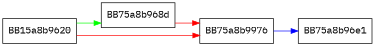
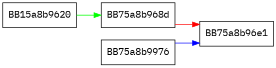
edge "BB75a8b968d" -> "BB75a8b9976": now "BB75a8b968d" -> "BB75a8b96e1"
edge "BB15a8b9620" -> "BB75a8b9976": removed
